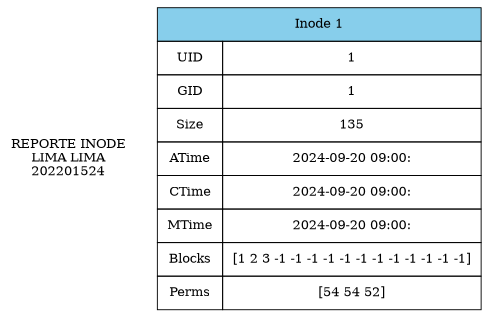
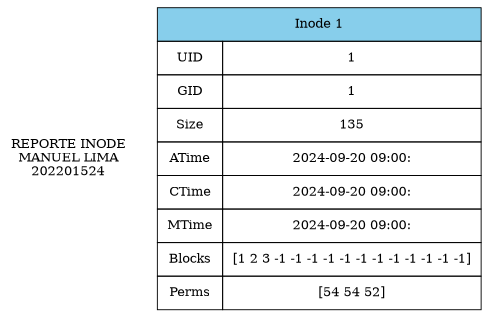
node "REPORTE INODE LIMA LIMA 202201524": label "REPORTE INODE LIMA LIMA 202201524" -> "REPORTE INODE MANUEL LIMA 202201524"
